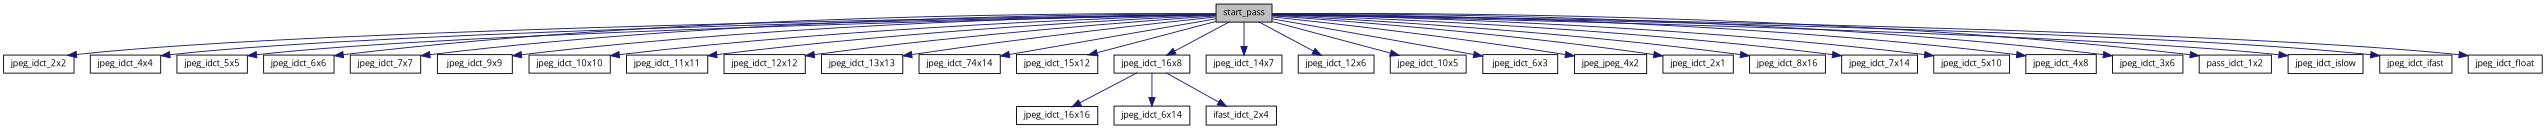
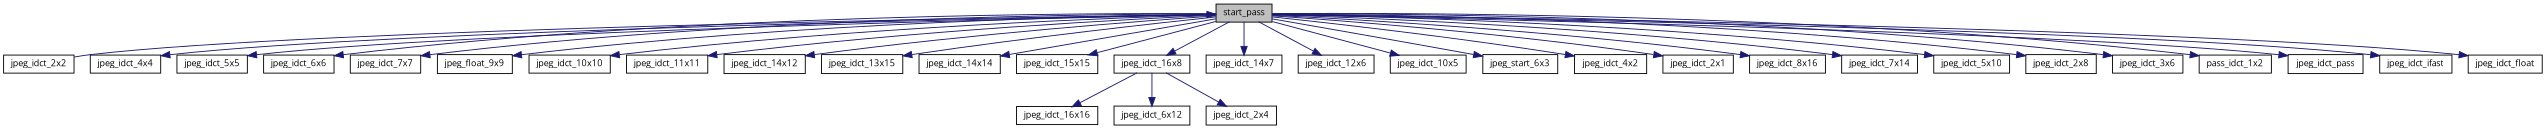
edge "start_pass" -> "jpeg_idct_2x2": reversed
node "jpeg_idct_9x9": label "jpeg_idct_9x9" -> "jpeg_float_9x9"
node "jpeg_idct_12x12": label "jpeg_idct_12x12" -> "jpeg_idct_14x12"
node "jpeg_idct_13x13": label "jpeg_idct_13x13" -> "jpeg_idct_13x15"
node "jpeg_idct_74x14": label "jpeg_idct_74x14" -> "jpeg_idct_14x14"
node "jpeg_idct_15x12": label "jpeg_idct_15x12" -> "jpeg_idct_15x15"
node "jpeg_idct_6x3": label "jpeg_idct_6x3" -> "jpeg_start_6x3"
node "jpeg_jpeg_4x2": label "jpeg_jpeg_4x2" -> "jpeg_idct_4x2"
node "jpeg_idct_4x8": label "jpeg_idct_4x8" -> "jpeg_idct_2x8"
node "jpeg_idct_islow": label "jpeg_idct_islow" -> "jpeg_idct_pass"
node "jpeg_idct_6x14": label "jpeg_idct_6x14" -> "jpeg_idct_6x12"
node "ifast_idct_2x4": label "ifast_idct_2x4" -> "jpeg_idct_2x4"
